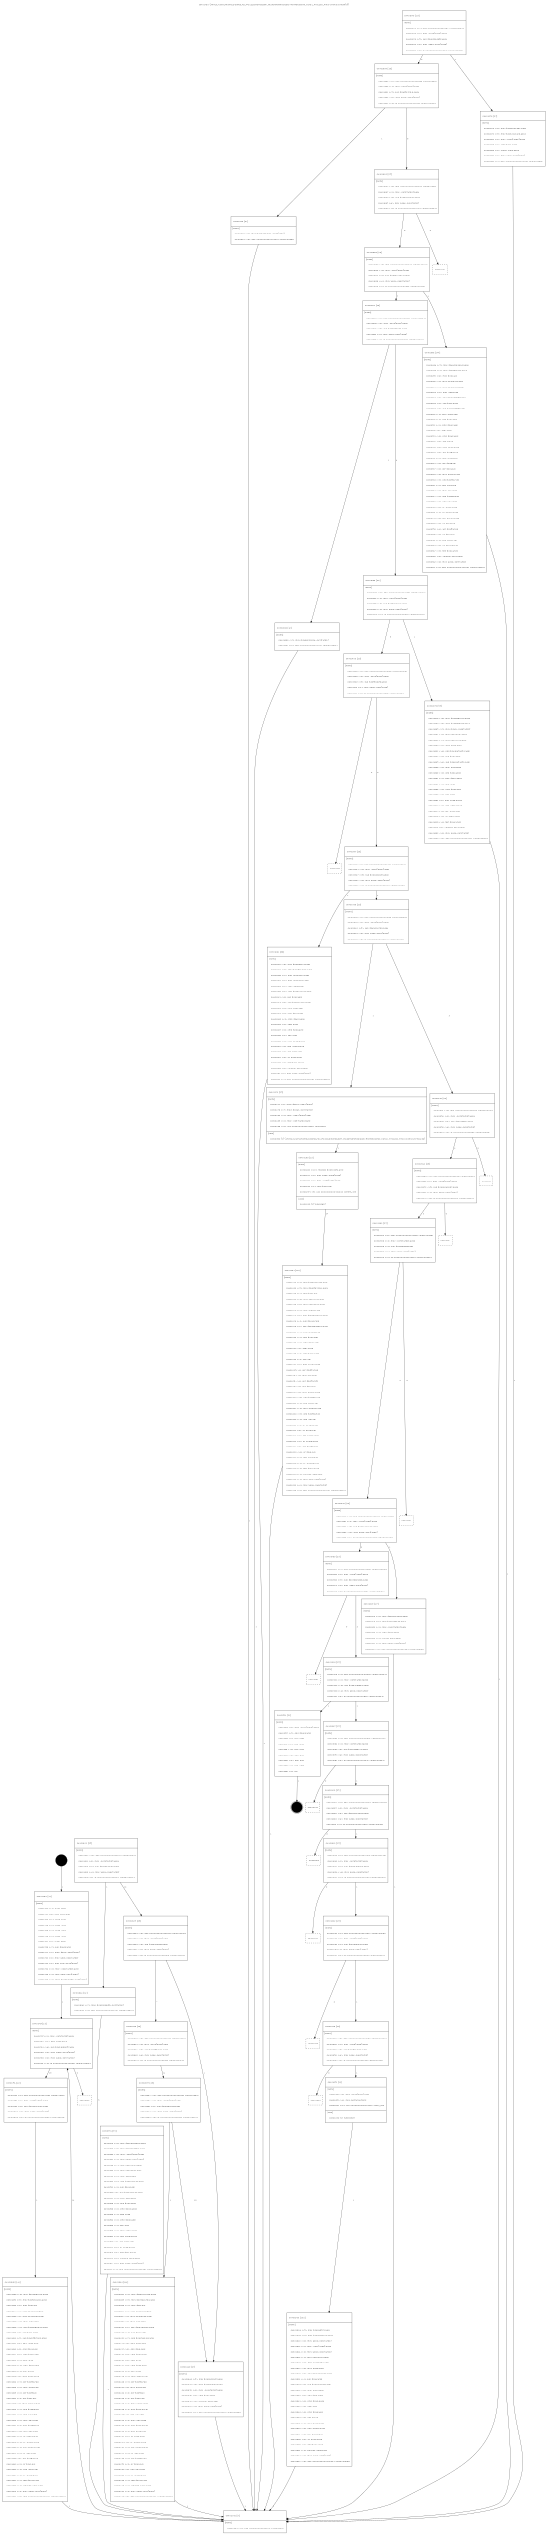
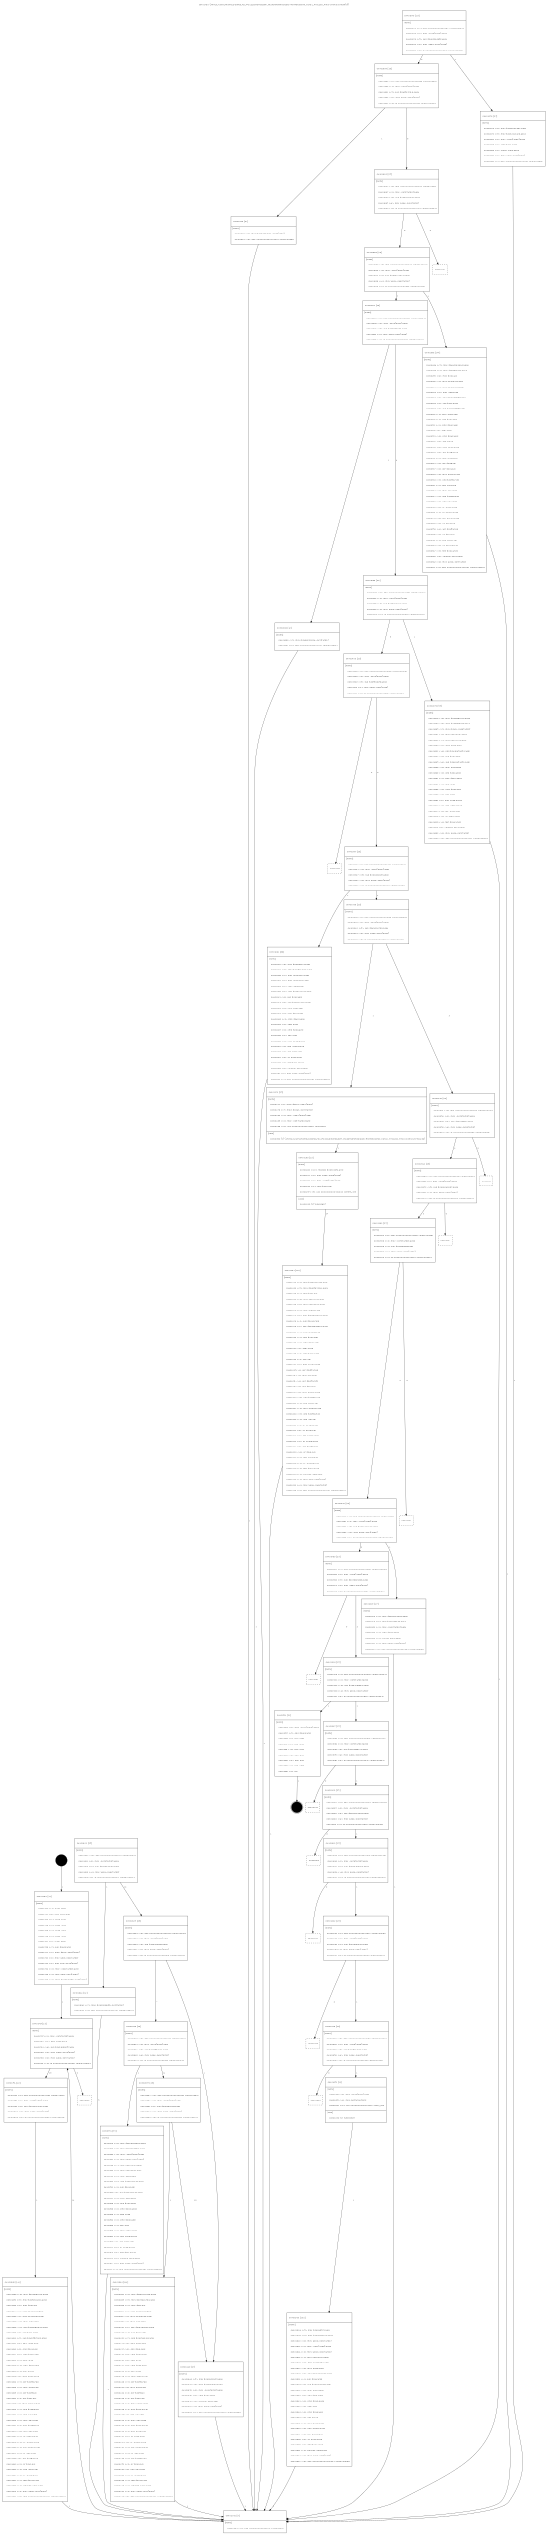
edge "0x40183e [25]" -> "0x401f76 [94]": added, label "1"
